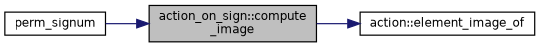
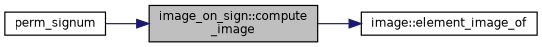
node "action_on_sign::compute _image": label "action_on_sign::compute _image" -> "image_on_sign::compute _image"
node "action::element_image_of": label "action::element_image_of" -> "image::element_image_of"
